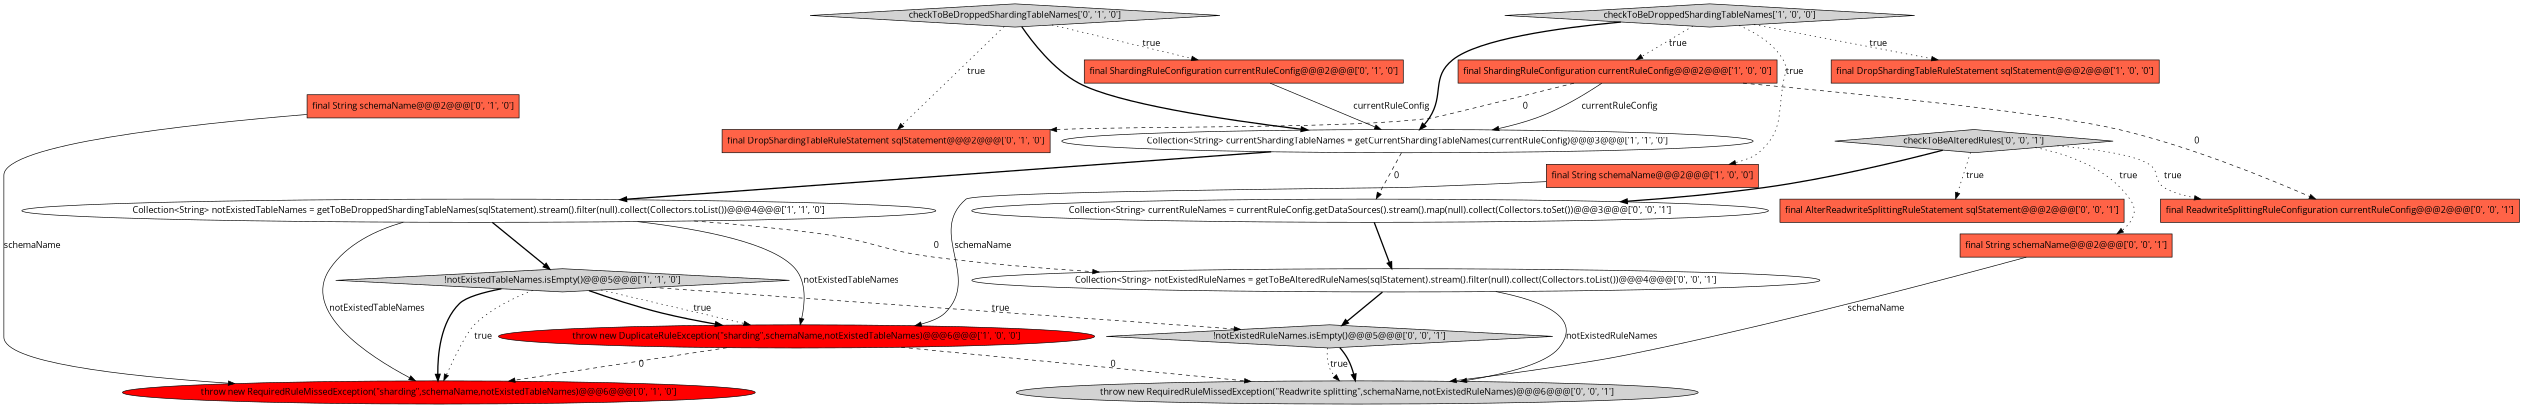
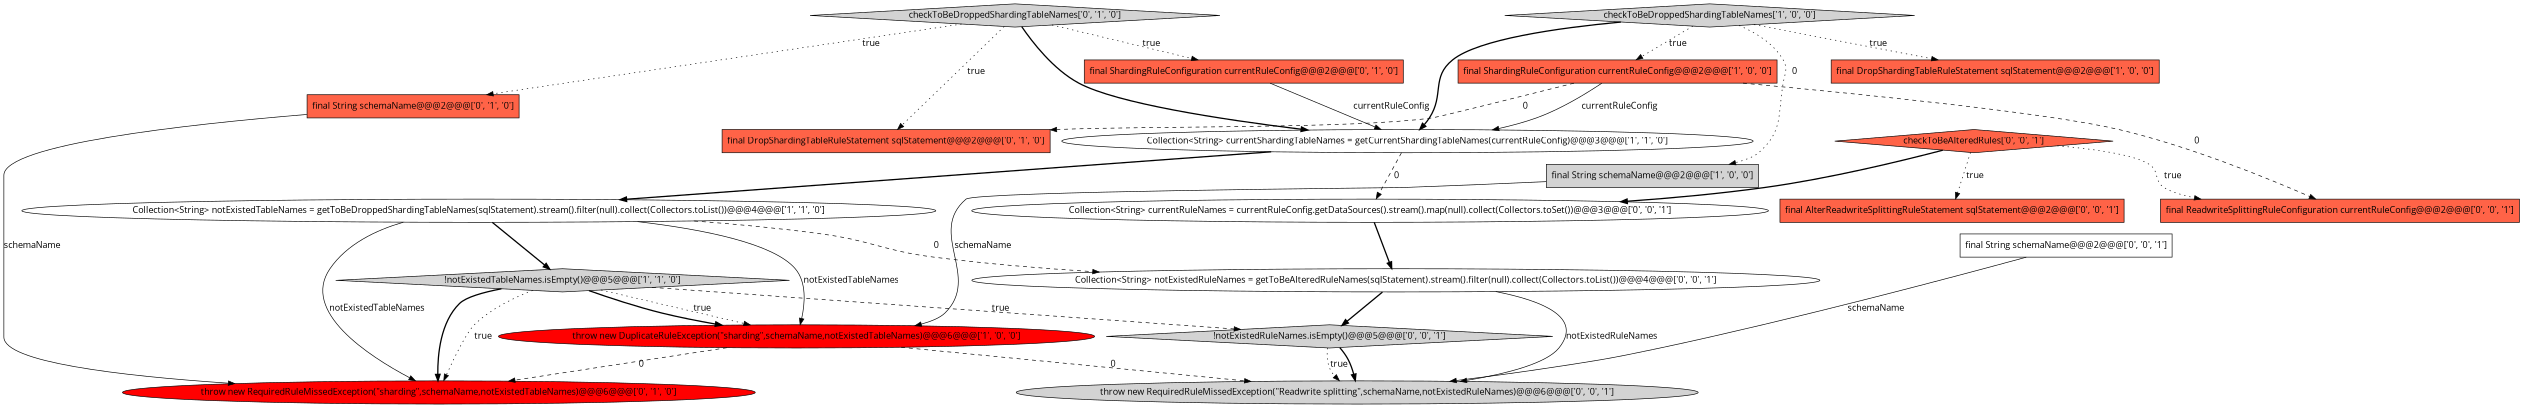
edge "checkToBeDroppedShardingTableNames['0', '1', '0']" -> "final String schemaName@@@2@@@['0', '1', '0']": added, label "true"
edge "checkToBeDroppedShardingTableNames['1', '0', '0']" -> "final String schemaName@@@2@@@['1', '0', '0']": label "true" -> "0"
node "checkToBeAlteredRules['0', '0', '1']": fillcolor lightgray -> tomato
edge "checkToBeAlteredRules['0', '0', '1']" -> "final String schemaName@@@2@@@['0', '0', '1']": removed, label "true"
node "final String schemaName@@@2@@@['1', '0', '0']": fillcolor tomato -> lightgray
node "final String schemaName@@@2@@@['0', '0', '1']": fillcolor tomato -> white
